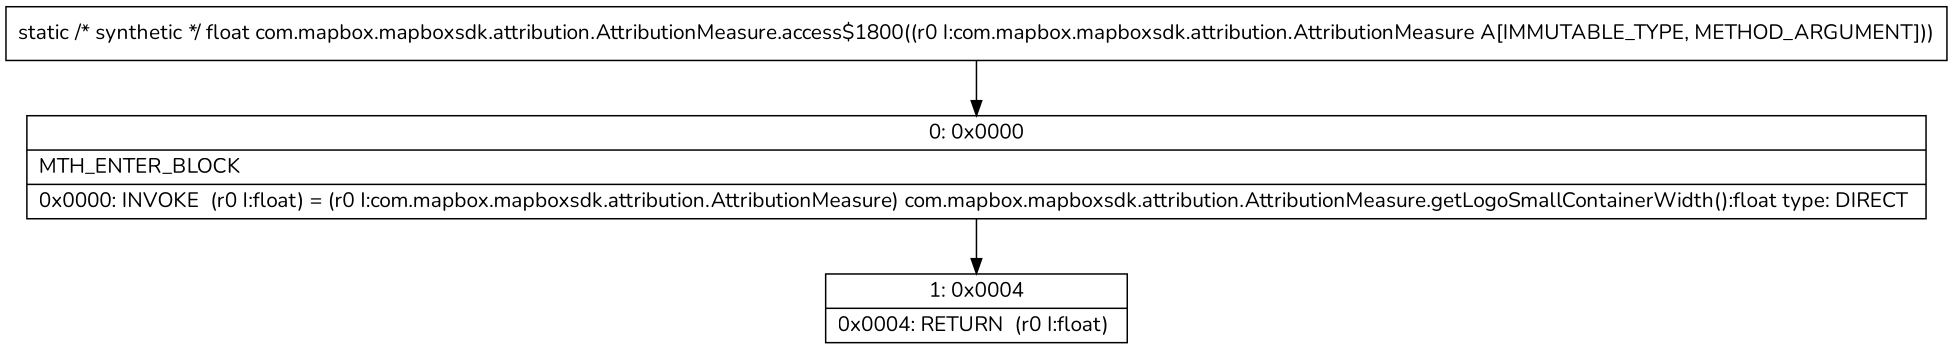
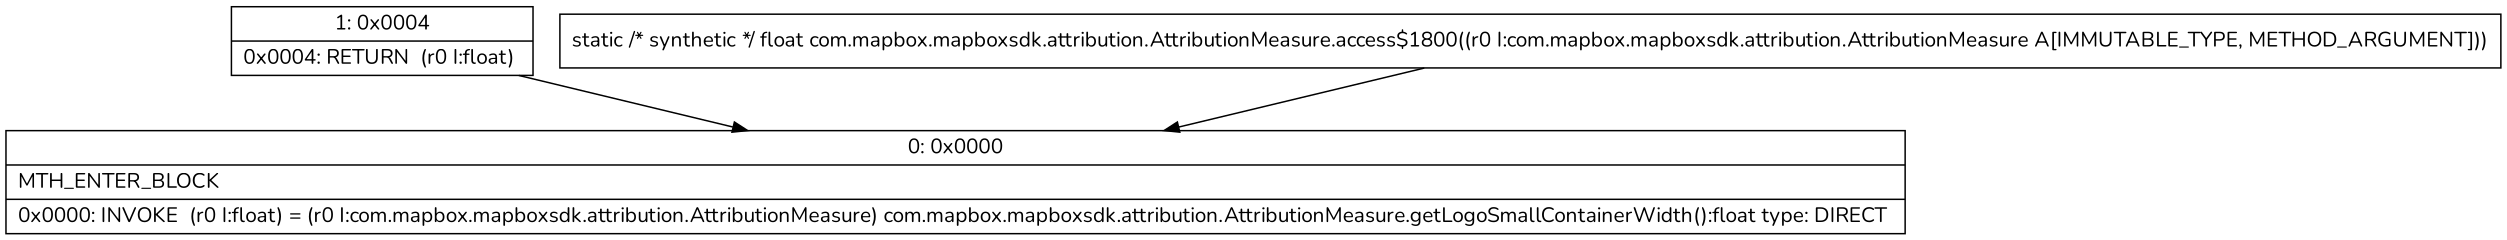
edge "0: 0x0000" -> "1: 0x0004": reversed
